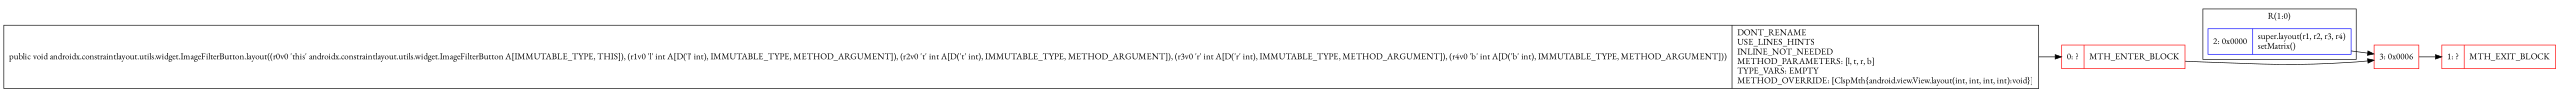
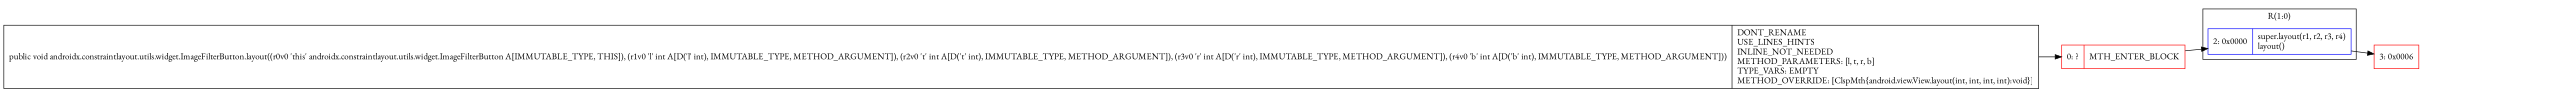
node "2: 0x0000": text "setMatrix()" -> "layout()"
node "1: ?": removed
edge "0: ?" -> "3: 0x0006": now "0: ?" -> "2: 0x0000"
